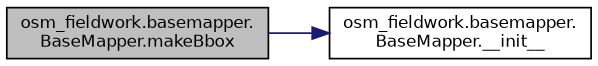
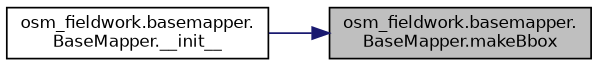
edge "osm_fieldwork.basemapper. BaseMapper.makeBbox" -> "osm_fieldwork.basemapper. BaseMapper.__init__": reversed
